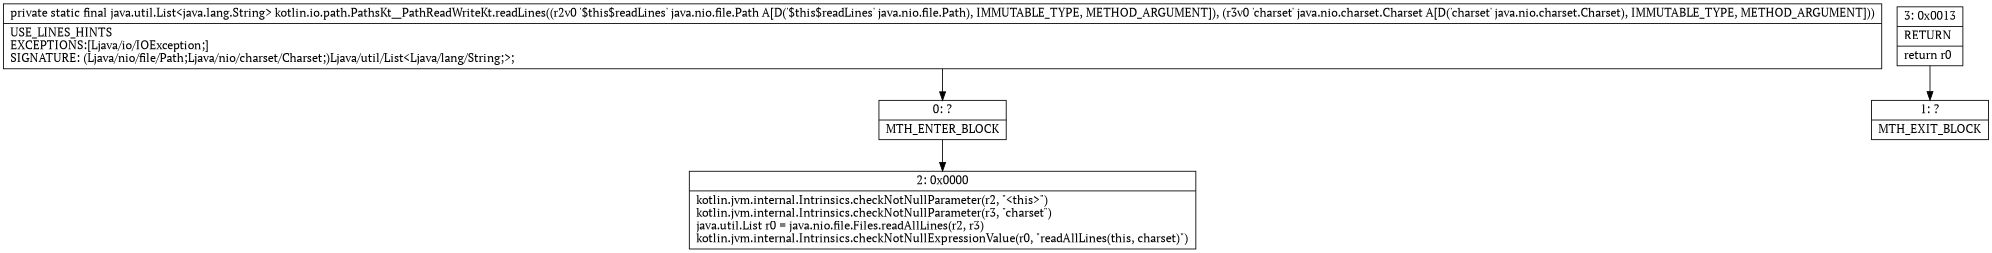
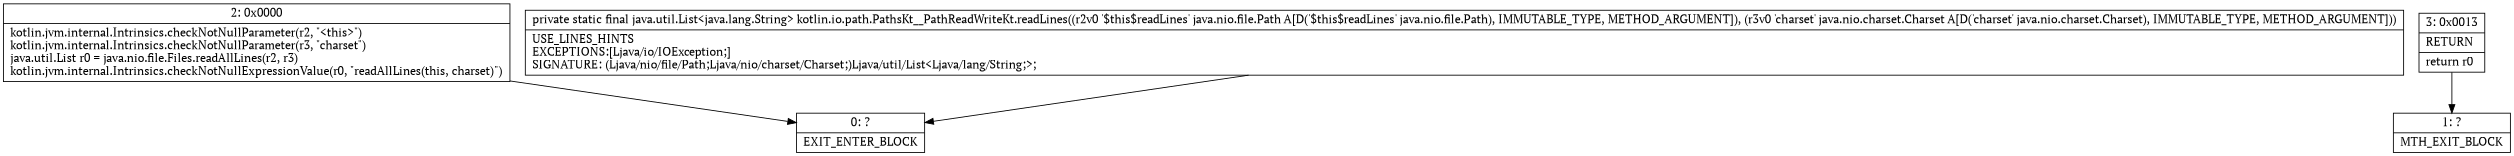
node "0: ?": text "MTH_ENTER_BLOCK" -> "EXIT_ENTER_BLOCK"
edge "0: ?" -> "2: 0x0000": reversed
